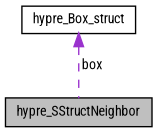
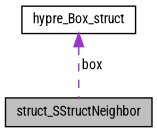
node "hypre_SStructNeighbor": label "hypre_SStructNeighbor" -> "struct_SStructNeighbor"
